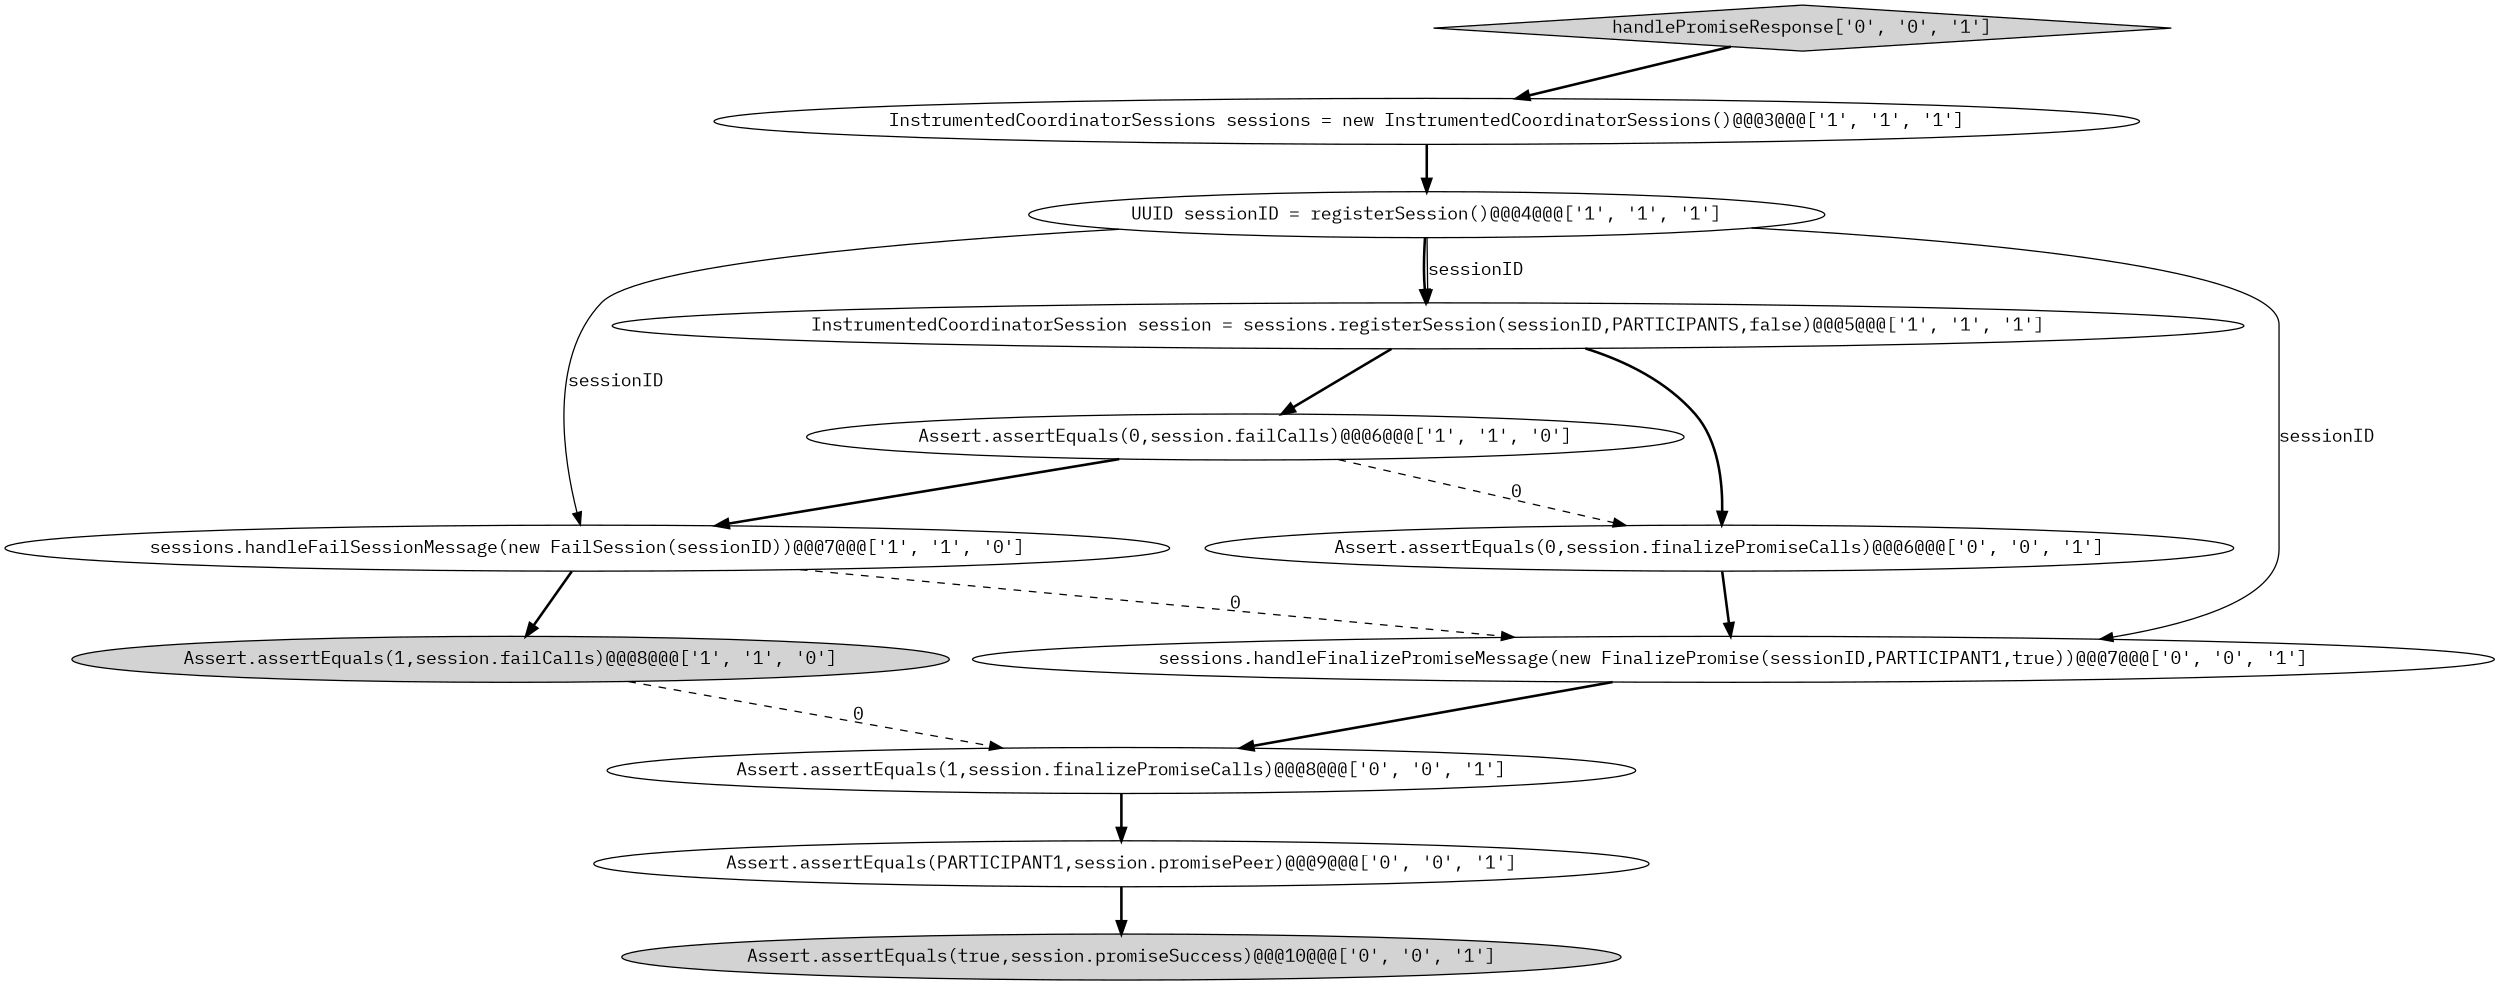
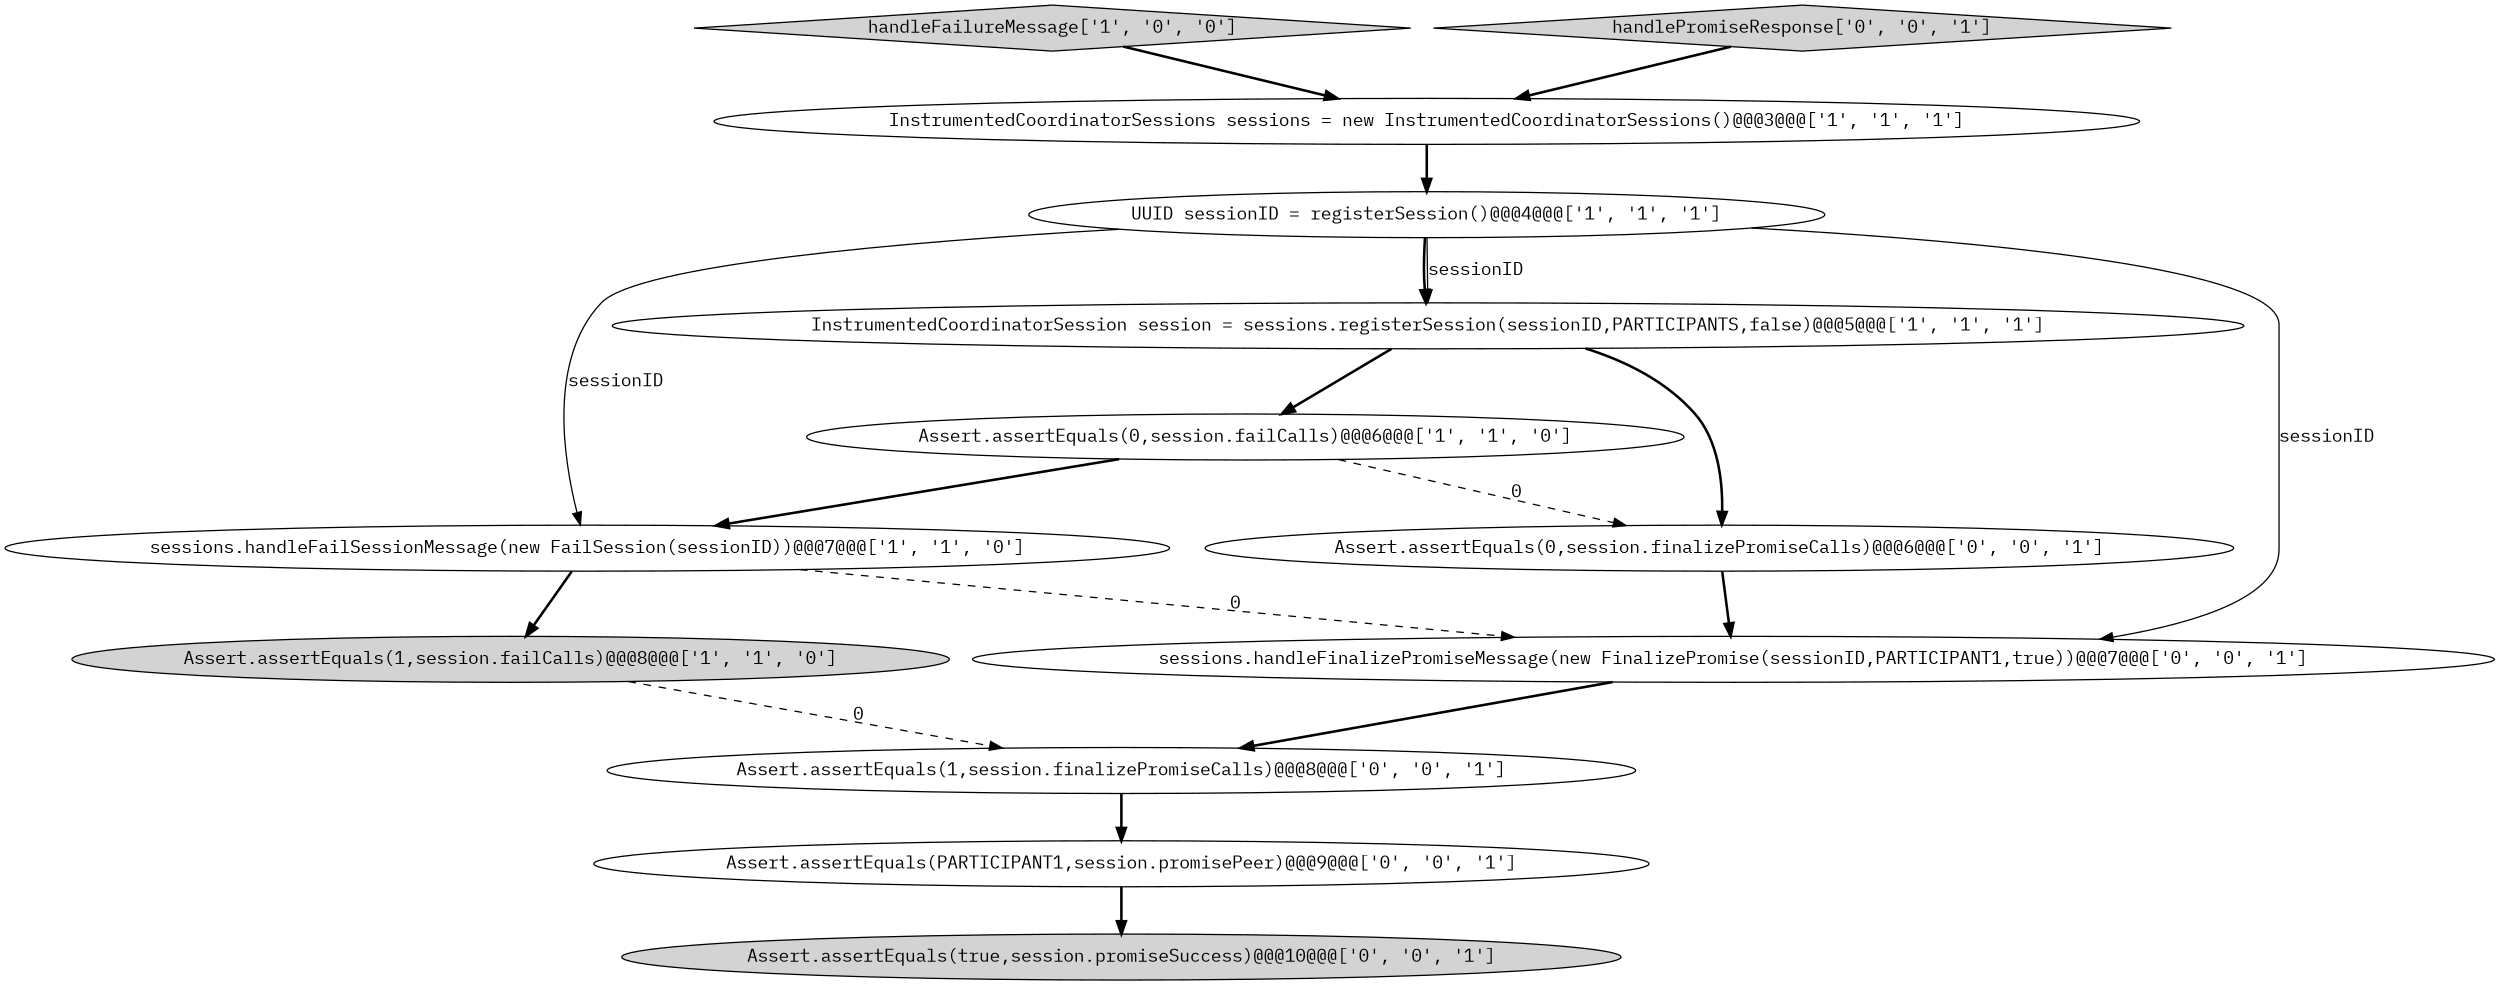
node "handleFailureMessage['1', '0', '0']": added
